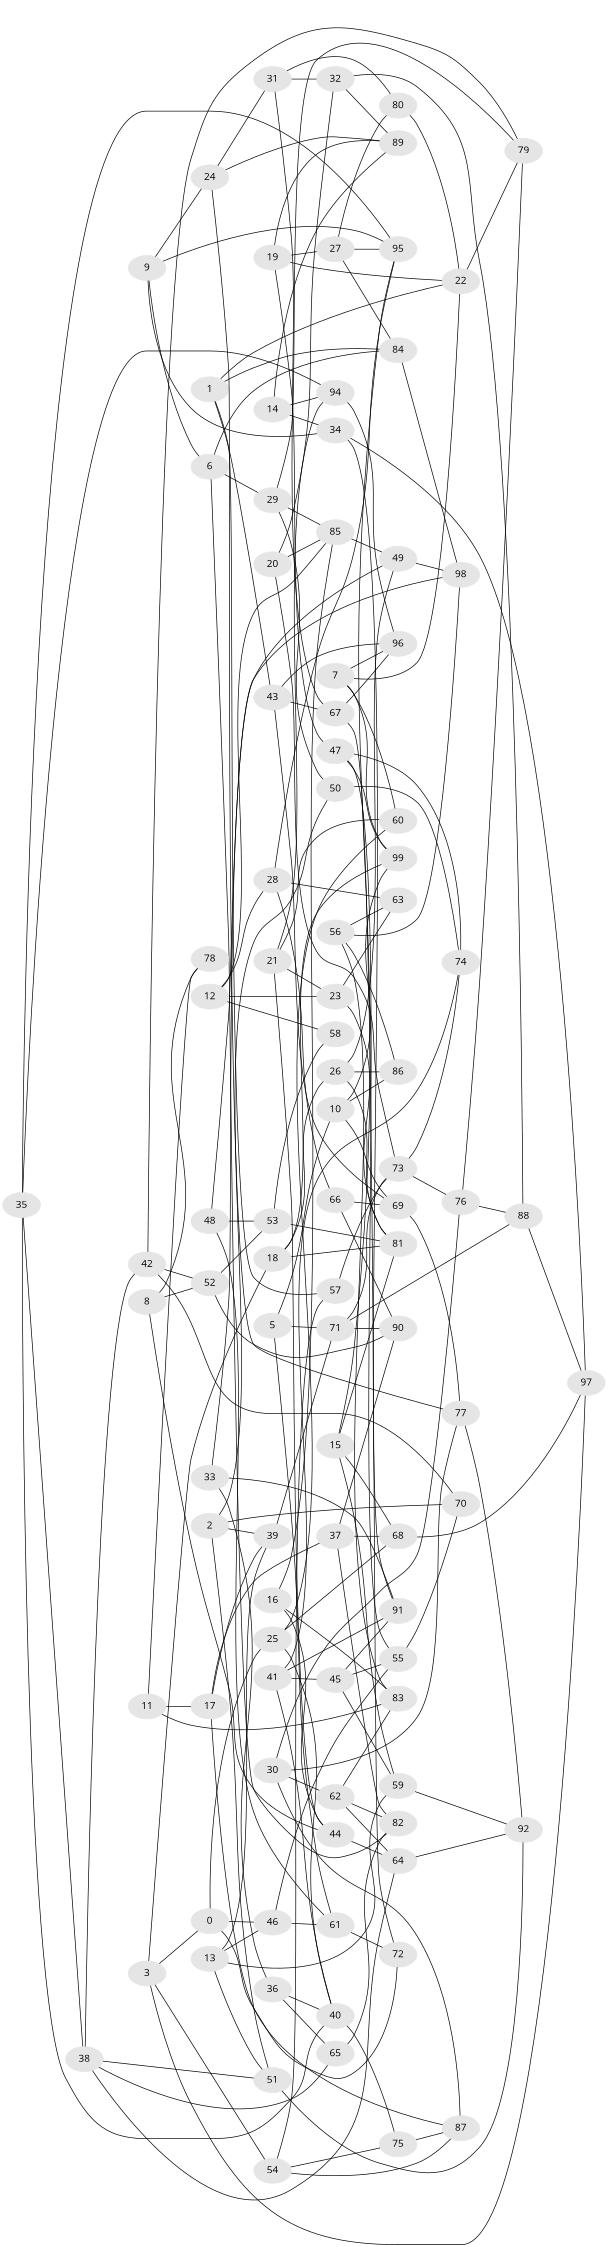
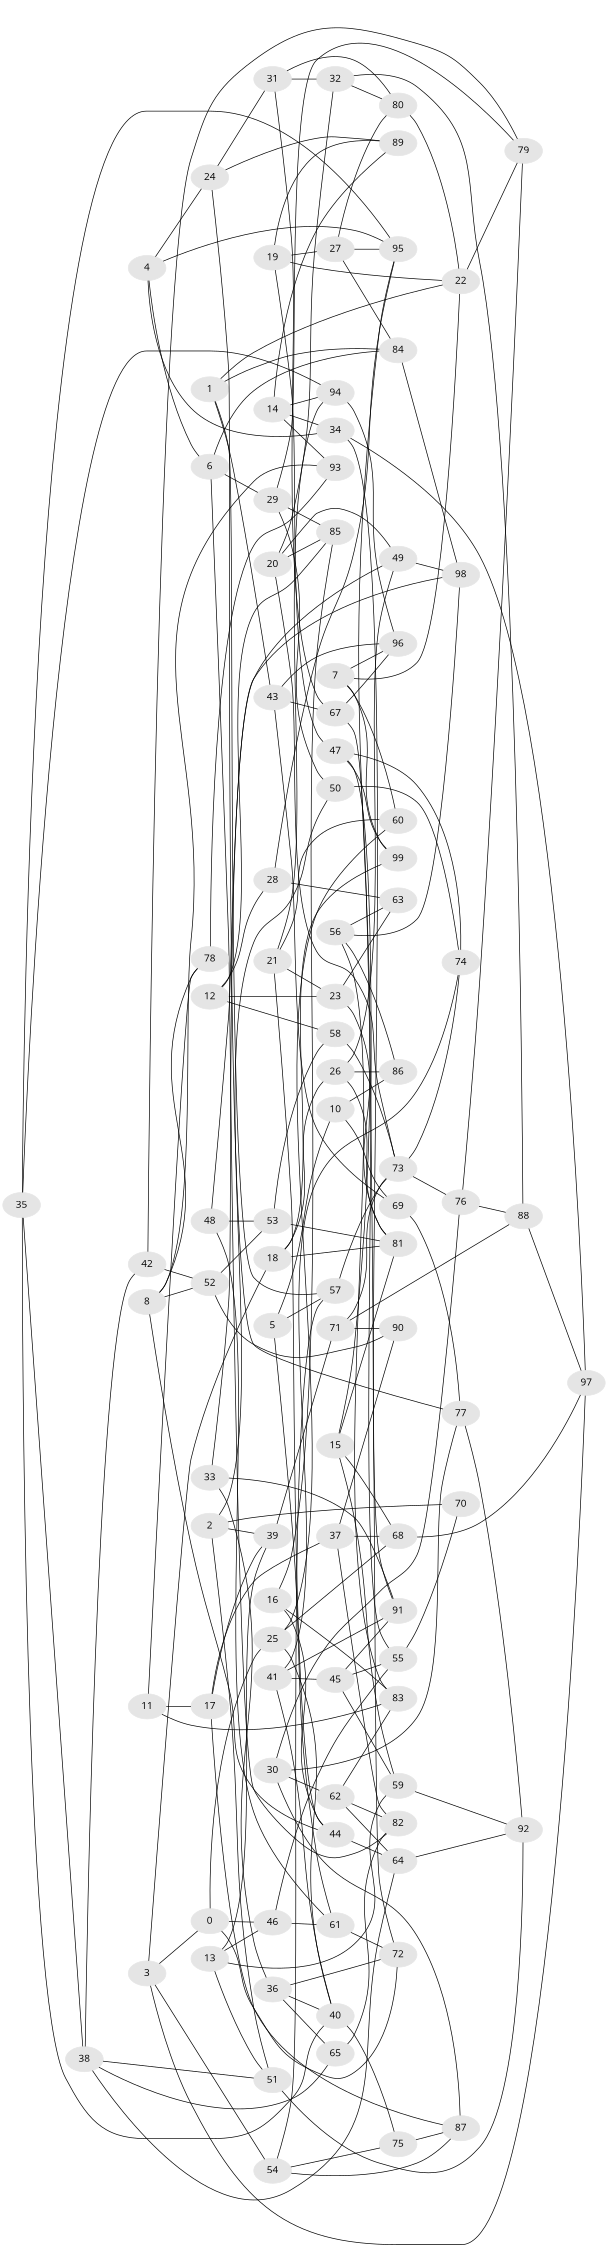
edge "32" -- "89": now "32" -- "80"
node "9": label "9" -> "4"
node "93": added
edge "85" -- "49": now "20" -- "49"
edge "99" -- "10": removed
edge "58" -- "73": added
node "66": removed
edge "5" -- "71": now "5" -- "57"
edge "42" -- "70": removed
edge "72" -- "36": added
